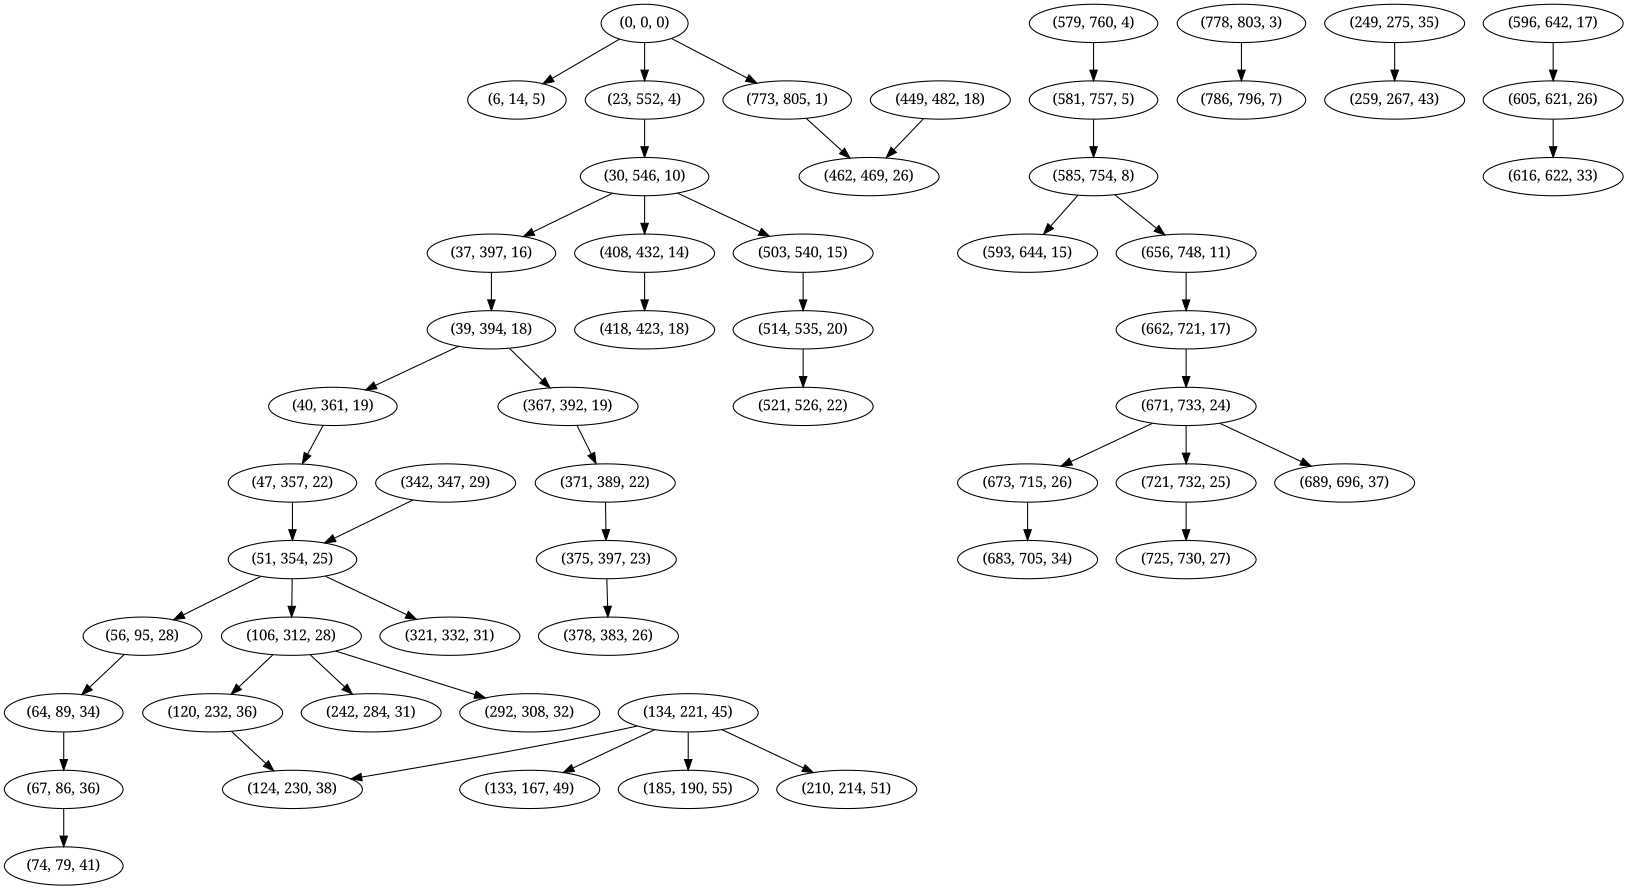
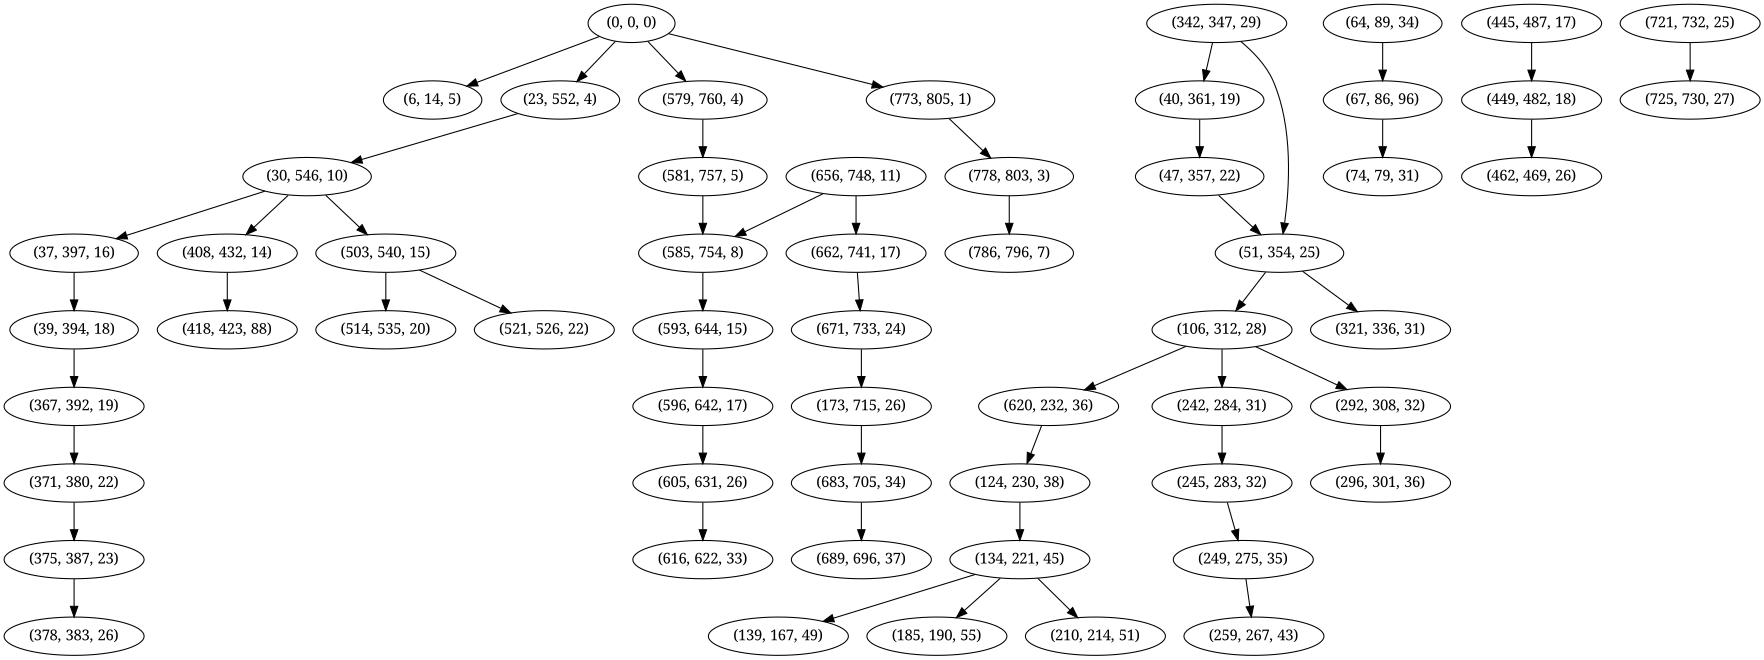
node "(445, 487, 17)": added
edge "(0, 0, 0)" -> "(579, 760, 4)": added
node "(605, 621, 26)": label "(605, 621, 26)" -> "(605, 631, 26)"
edge "(773, 805, 1)" -> "(462, 469, 26)": now "(773, 805, 1)" -> "(778, 803, 3)"
edge "(585, 754, 8)" -> "(656, 748, 11)": reversed
node "(418, 423, 18)": label "(418, 423, 18)" -> "(418, 423, 88)"
node "(662, 721, 17)": label "(662, 721, 17)" -> "(662, 741, 17)"
edge "(593, 644, 15)" -> "(596, 642, 17)": added
edge "(514, 535, 20)" -> "(521, 526, 22)": now "(503, 540, 15)" -> "(521, 526, 22)"
edge "(39, 394, 18)" -> "(40, 361, 19)": now "(342, 347, 29)" -> "(40, 361, 19)"
edge "(671, 733, 24)" -> "(721, 732, 25)": removed
edge "(671, 733, 24)" -> "(689, 696, 37)": now "(683, 705, 34)" -> "(689, 696, 37)"
node "(371, 389, 22)": label "(371, 389, 22)" -> "(371, 380, 22)"
node "(673, 715, 26)": label "(673, 715, 26)" -> "(173, 715, 26)"
node "(245, 283, 32)": added
node "(296, 301, 36)": added
node "(375, 397, 23)": label "(375, 397, 23)" -> "(375, 387, 23)"
node "(56, 95, 28)": removed
node "(321, 332, 31)": label "(321, 332, 31)" -> "(321, 336, 31)"
node "(120, 232, 36)": label "(120, 232, 36)" -> "(620, 232, 36)"
edge "(134, 221, 45)" -> "(124, 230, 38)": reversed
node "(67, 86, 36)": label "(67, 86, 36)" -> "(67, 86, 96)"
node "(133, 167, 49)": label "(133, 167, 49)" -> "(139, 167, 49)"
node "(74, 79, 41)": label "(74, 79, 41)" -> "(74, 79, 31)"
